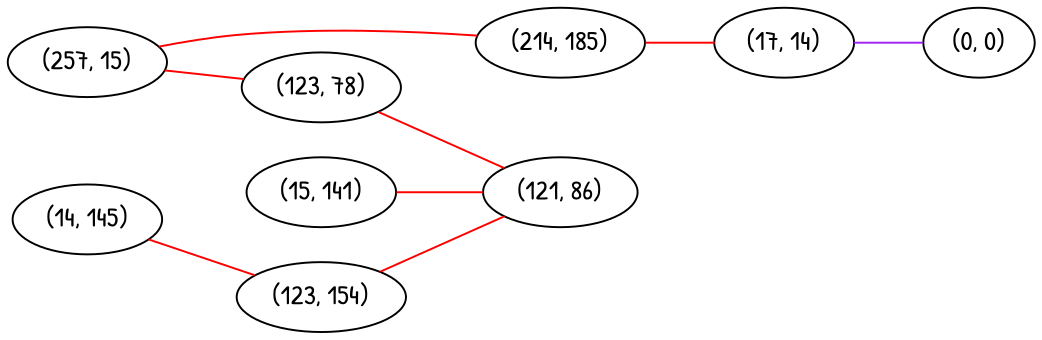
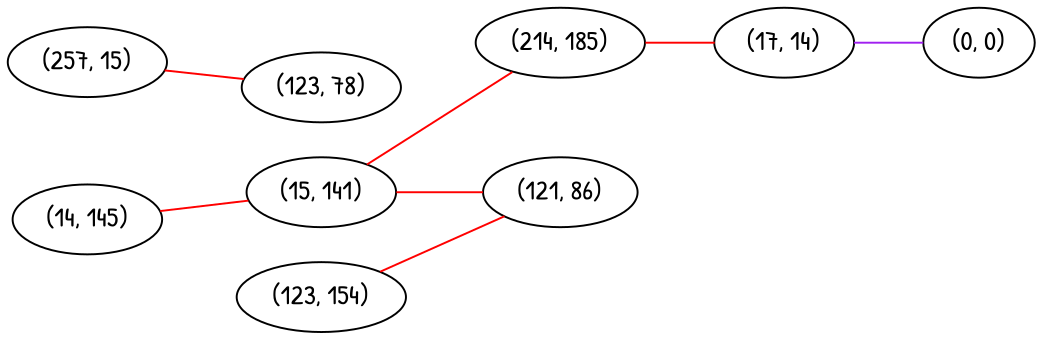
edge "(214, 185)" -- "(257, 15)": now "(214, 185)" -- "(15, 141)"
edge "(123, 78)" -- "(121, 86)": removed
edge "(14, 145)" -- "(123, 154)": now "(14, 145)" -- "(15, 141)"
